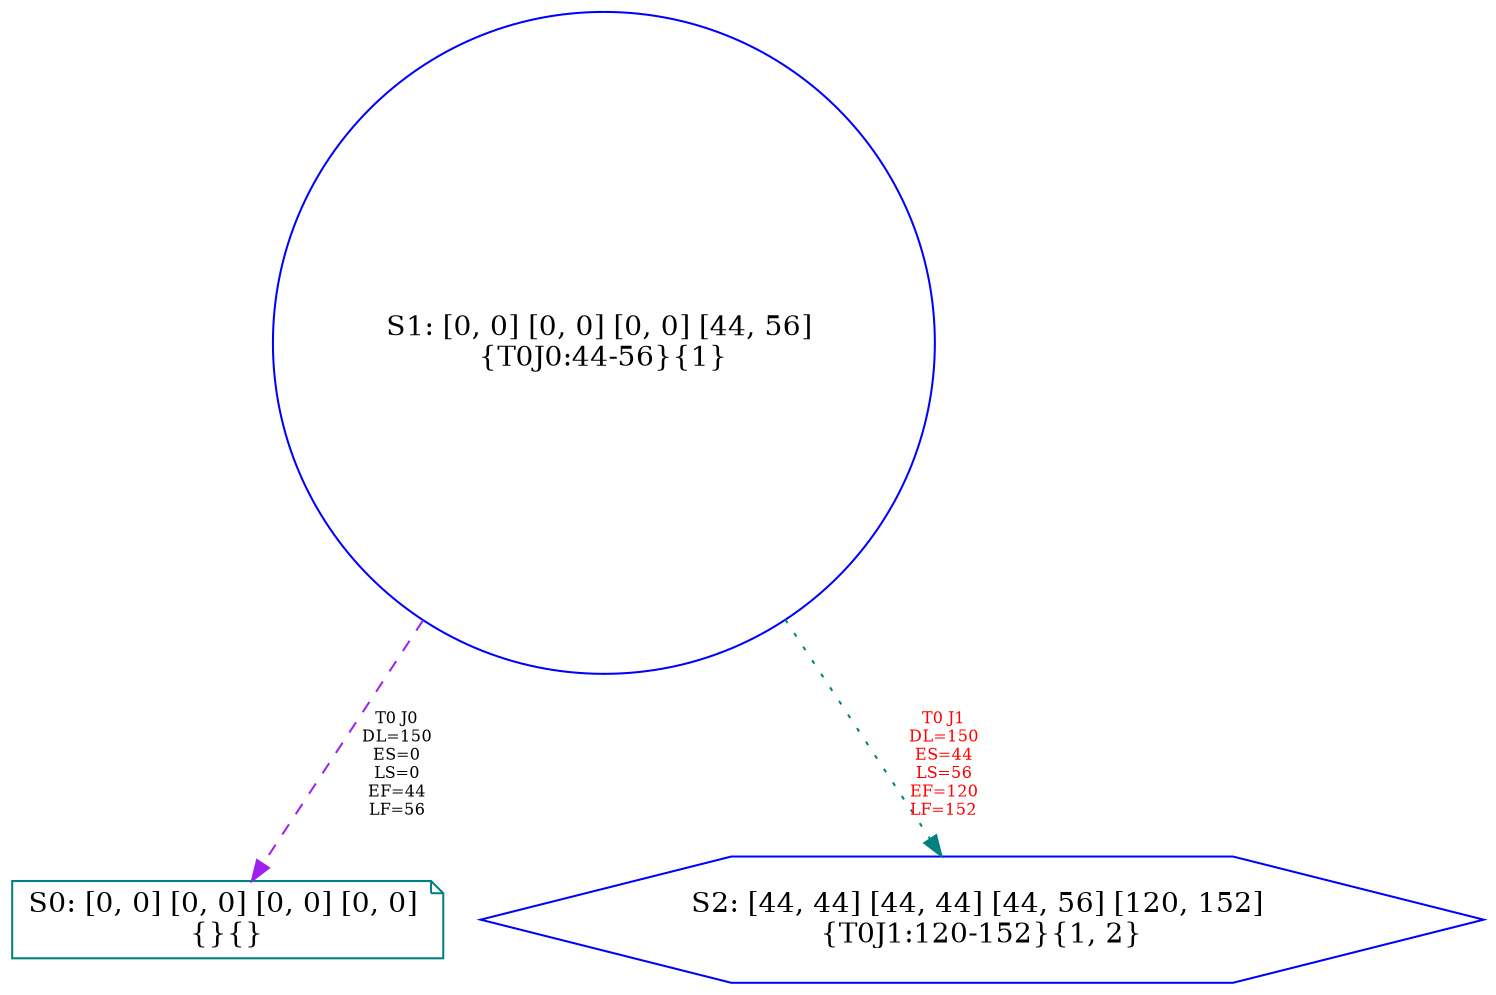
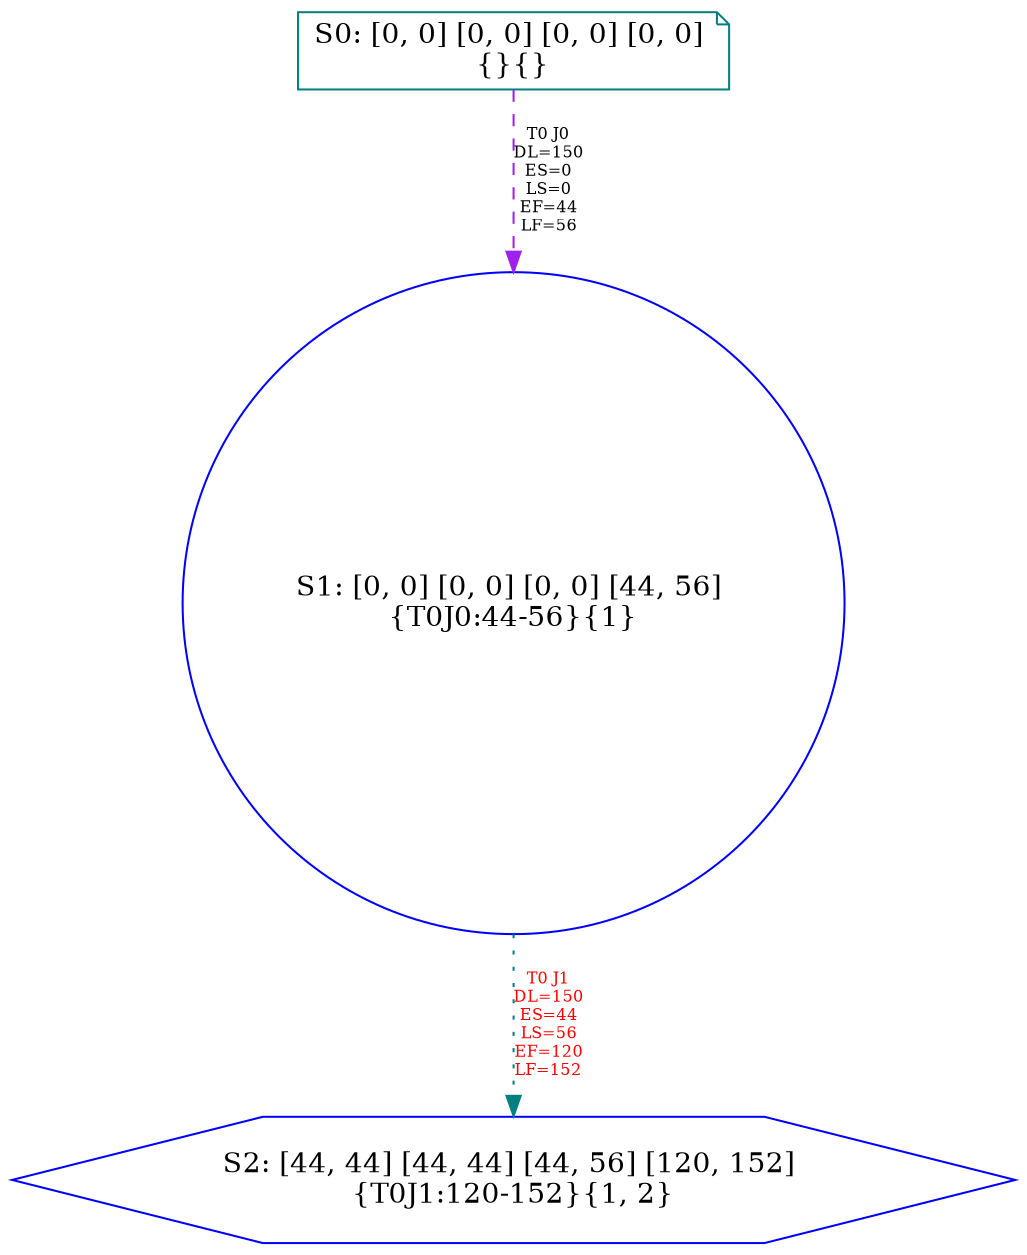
edge "S1: [0, 0] [0, 0] [0, 0] [44, 56] {T0J0:44-56}{1}" -> "S0: [0, 0] [0, 0] [0, 0] [0, 0] {}{}": reversed
